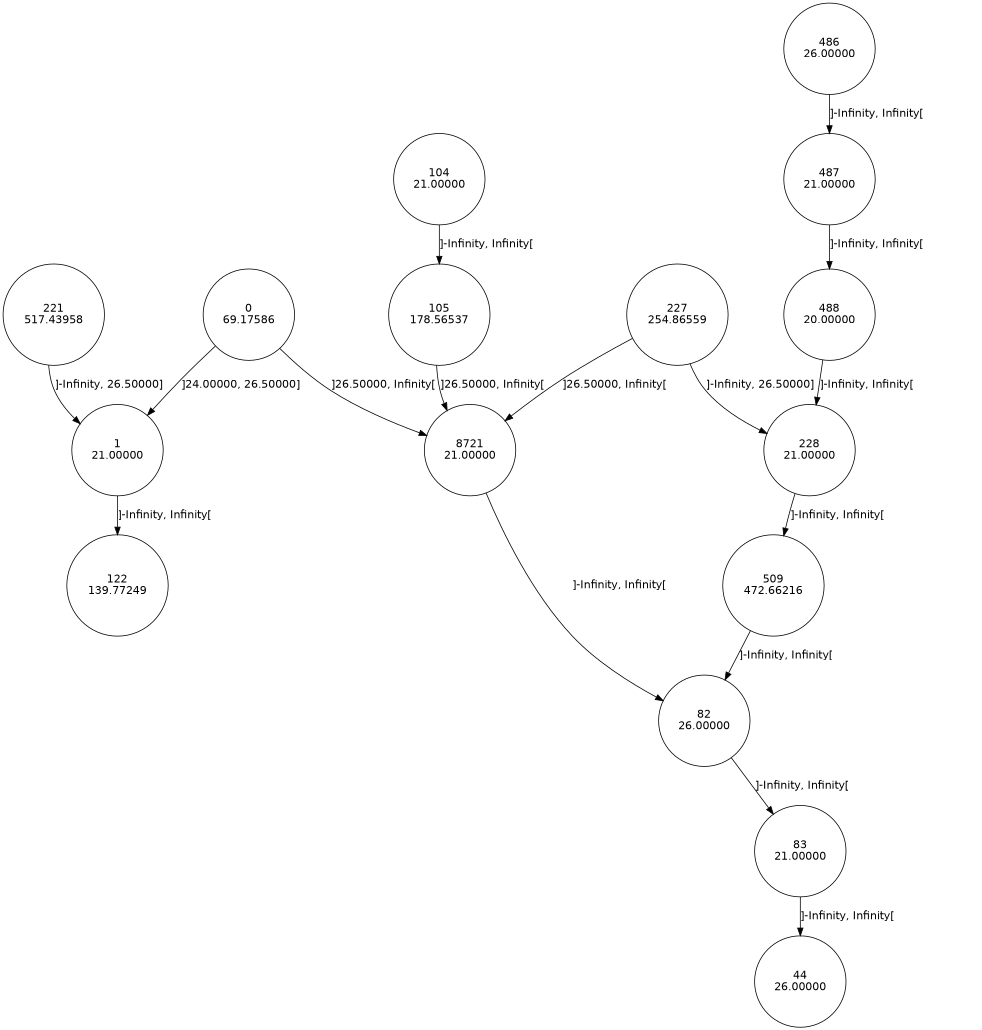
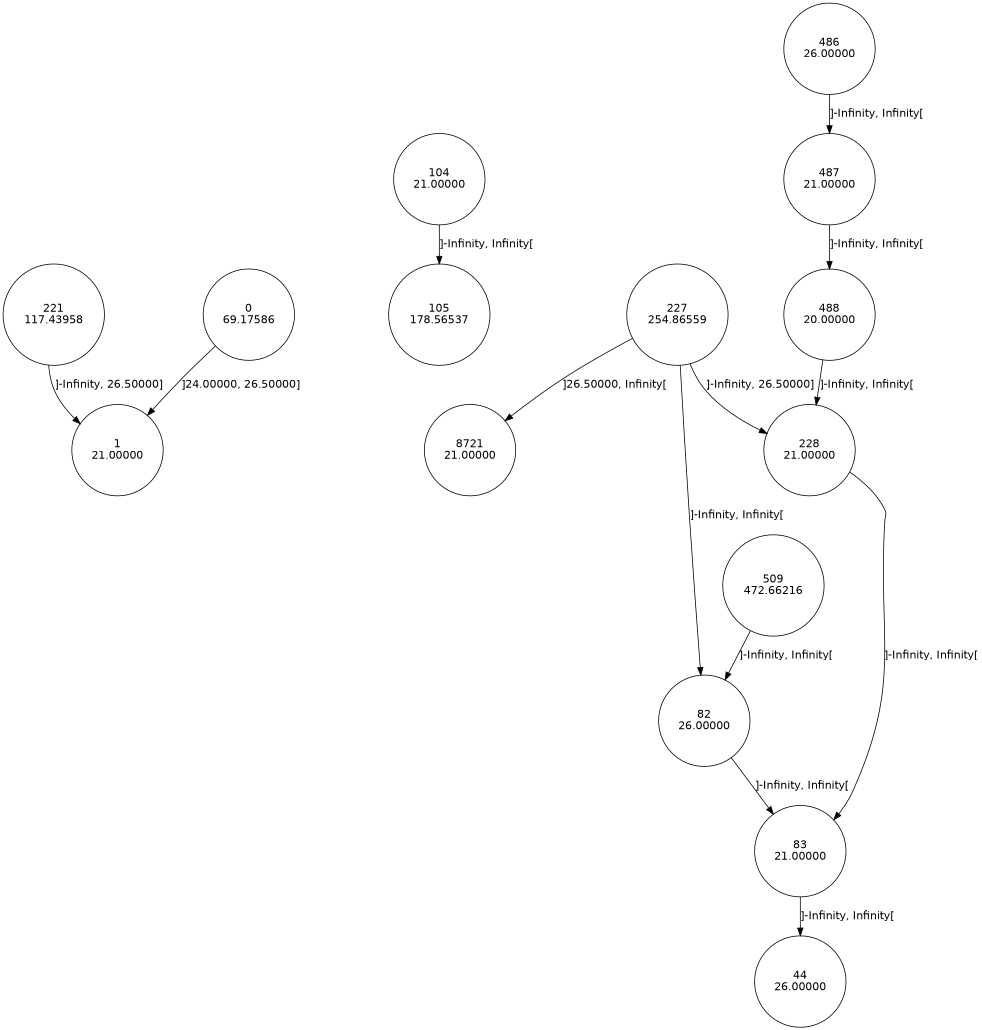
node "221 517.43958": label "221 517.43958" -> "221 117.43958"
edge "105 178.56537" -> "8721 21.00000": removed, label "]26.50000, Infinity["
edge "0 69.17586" -> "8721 21.00000": removed, label "]26.50000, Infinity["
edge "228 21.00000" -> "509 472.66216": now "228 21.00000" -> "83 21.00000"
node "122 139.77249": removed
edge "8721 21.00000" -> "82 26.00000": now "227 254.86559" -> "82 26.00000"
